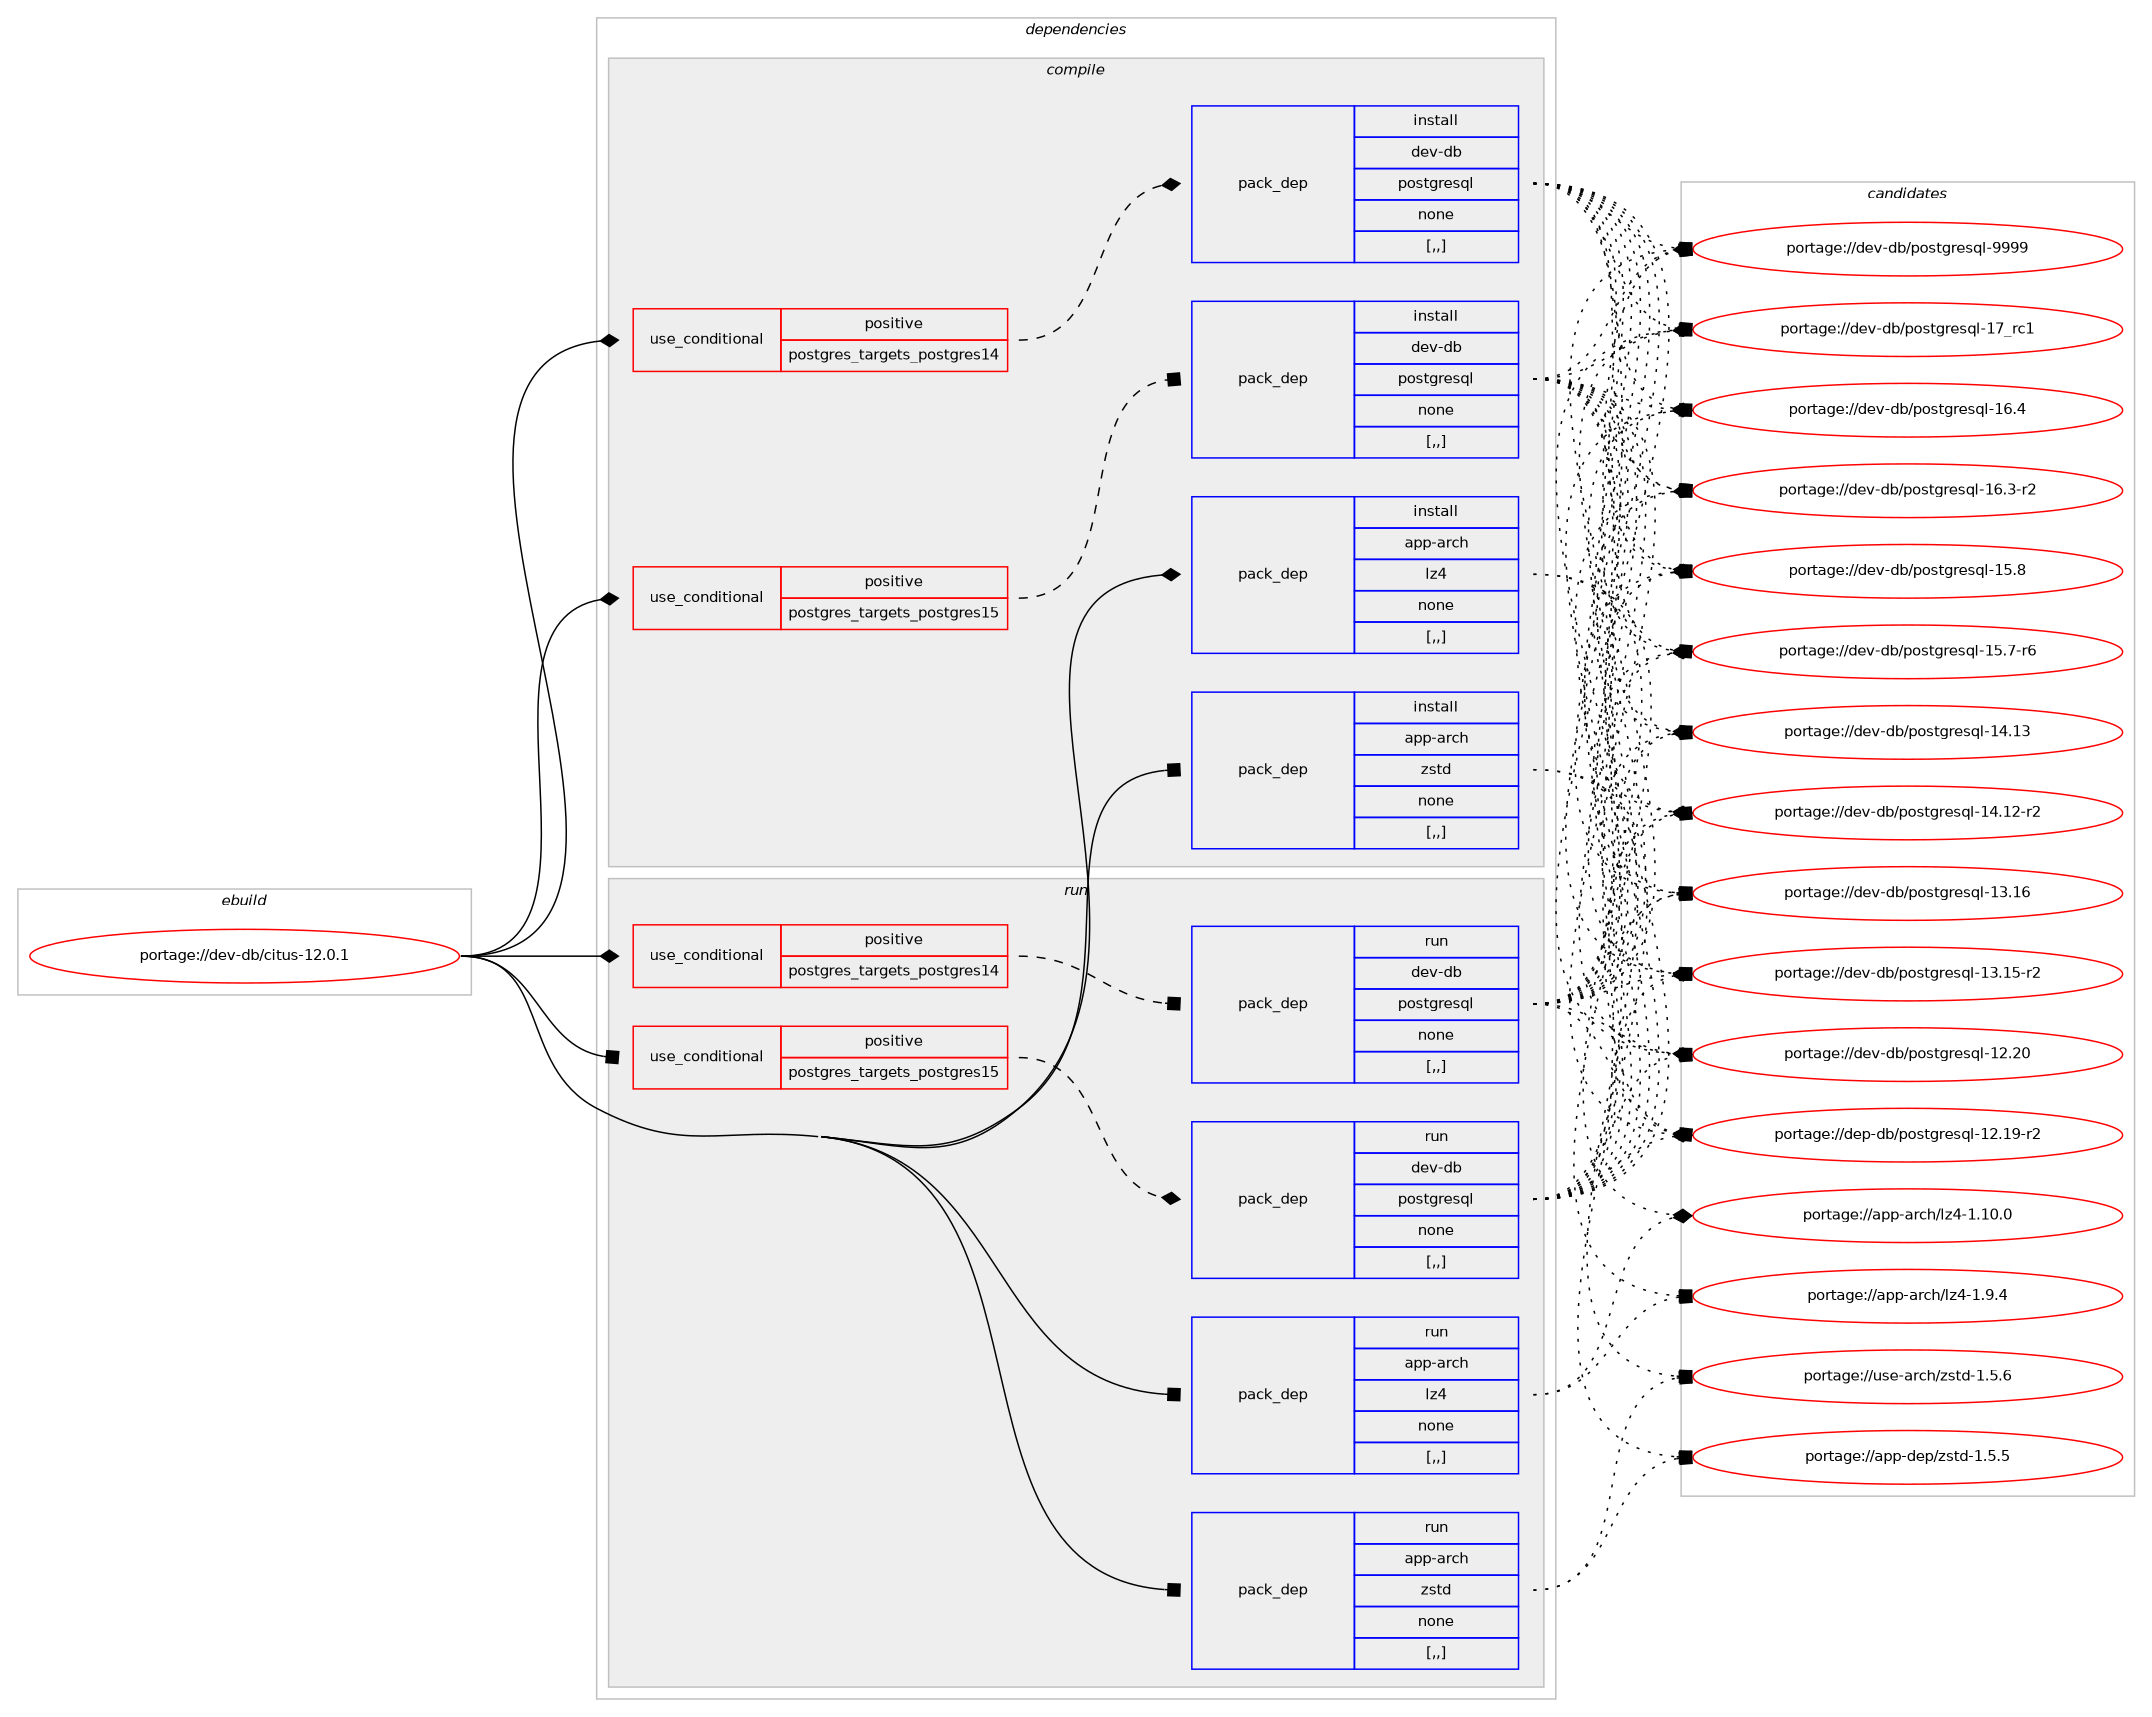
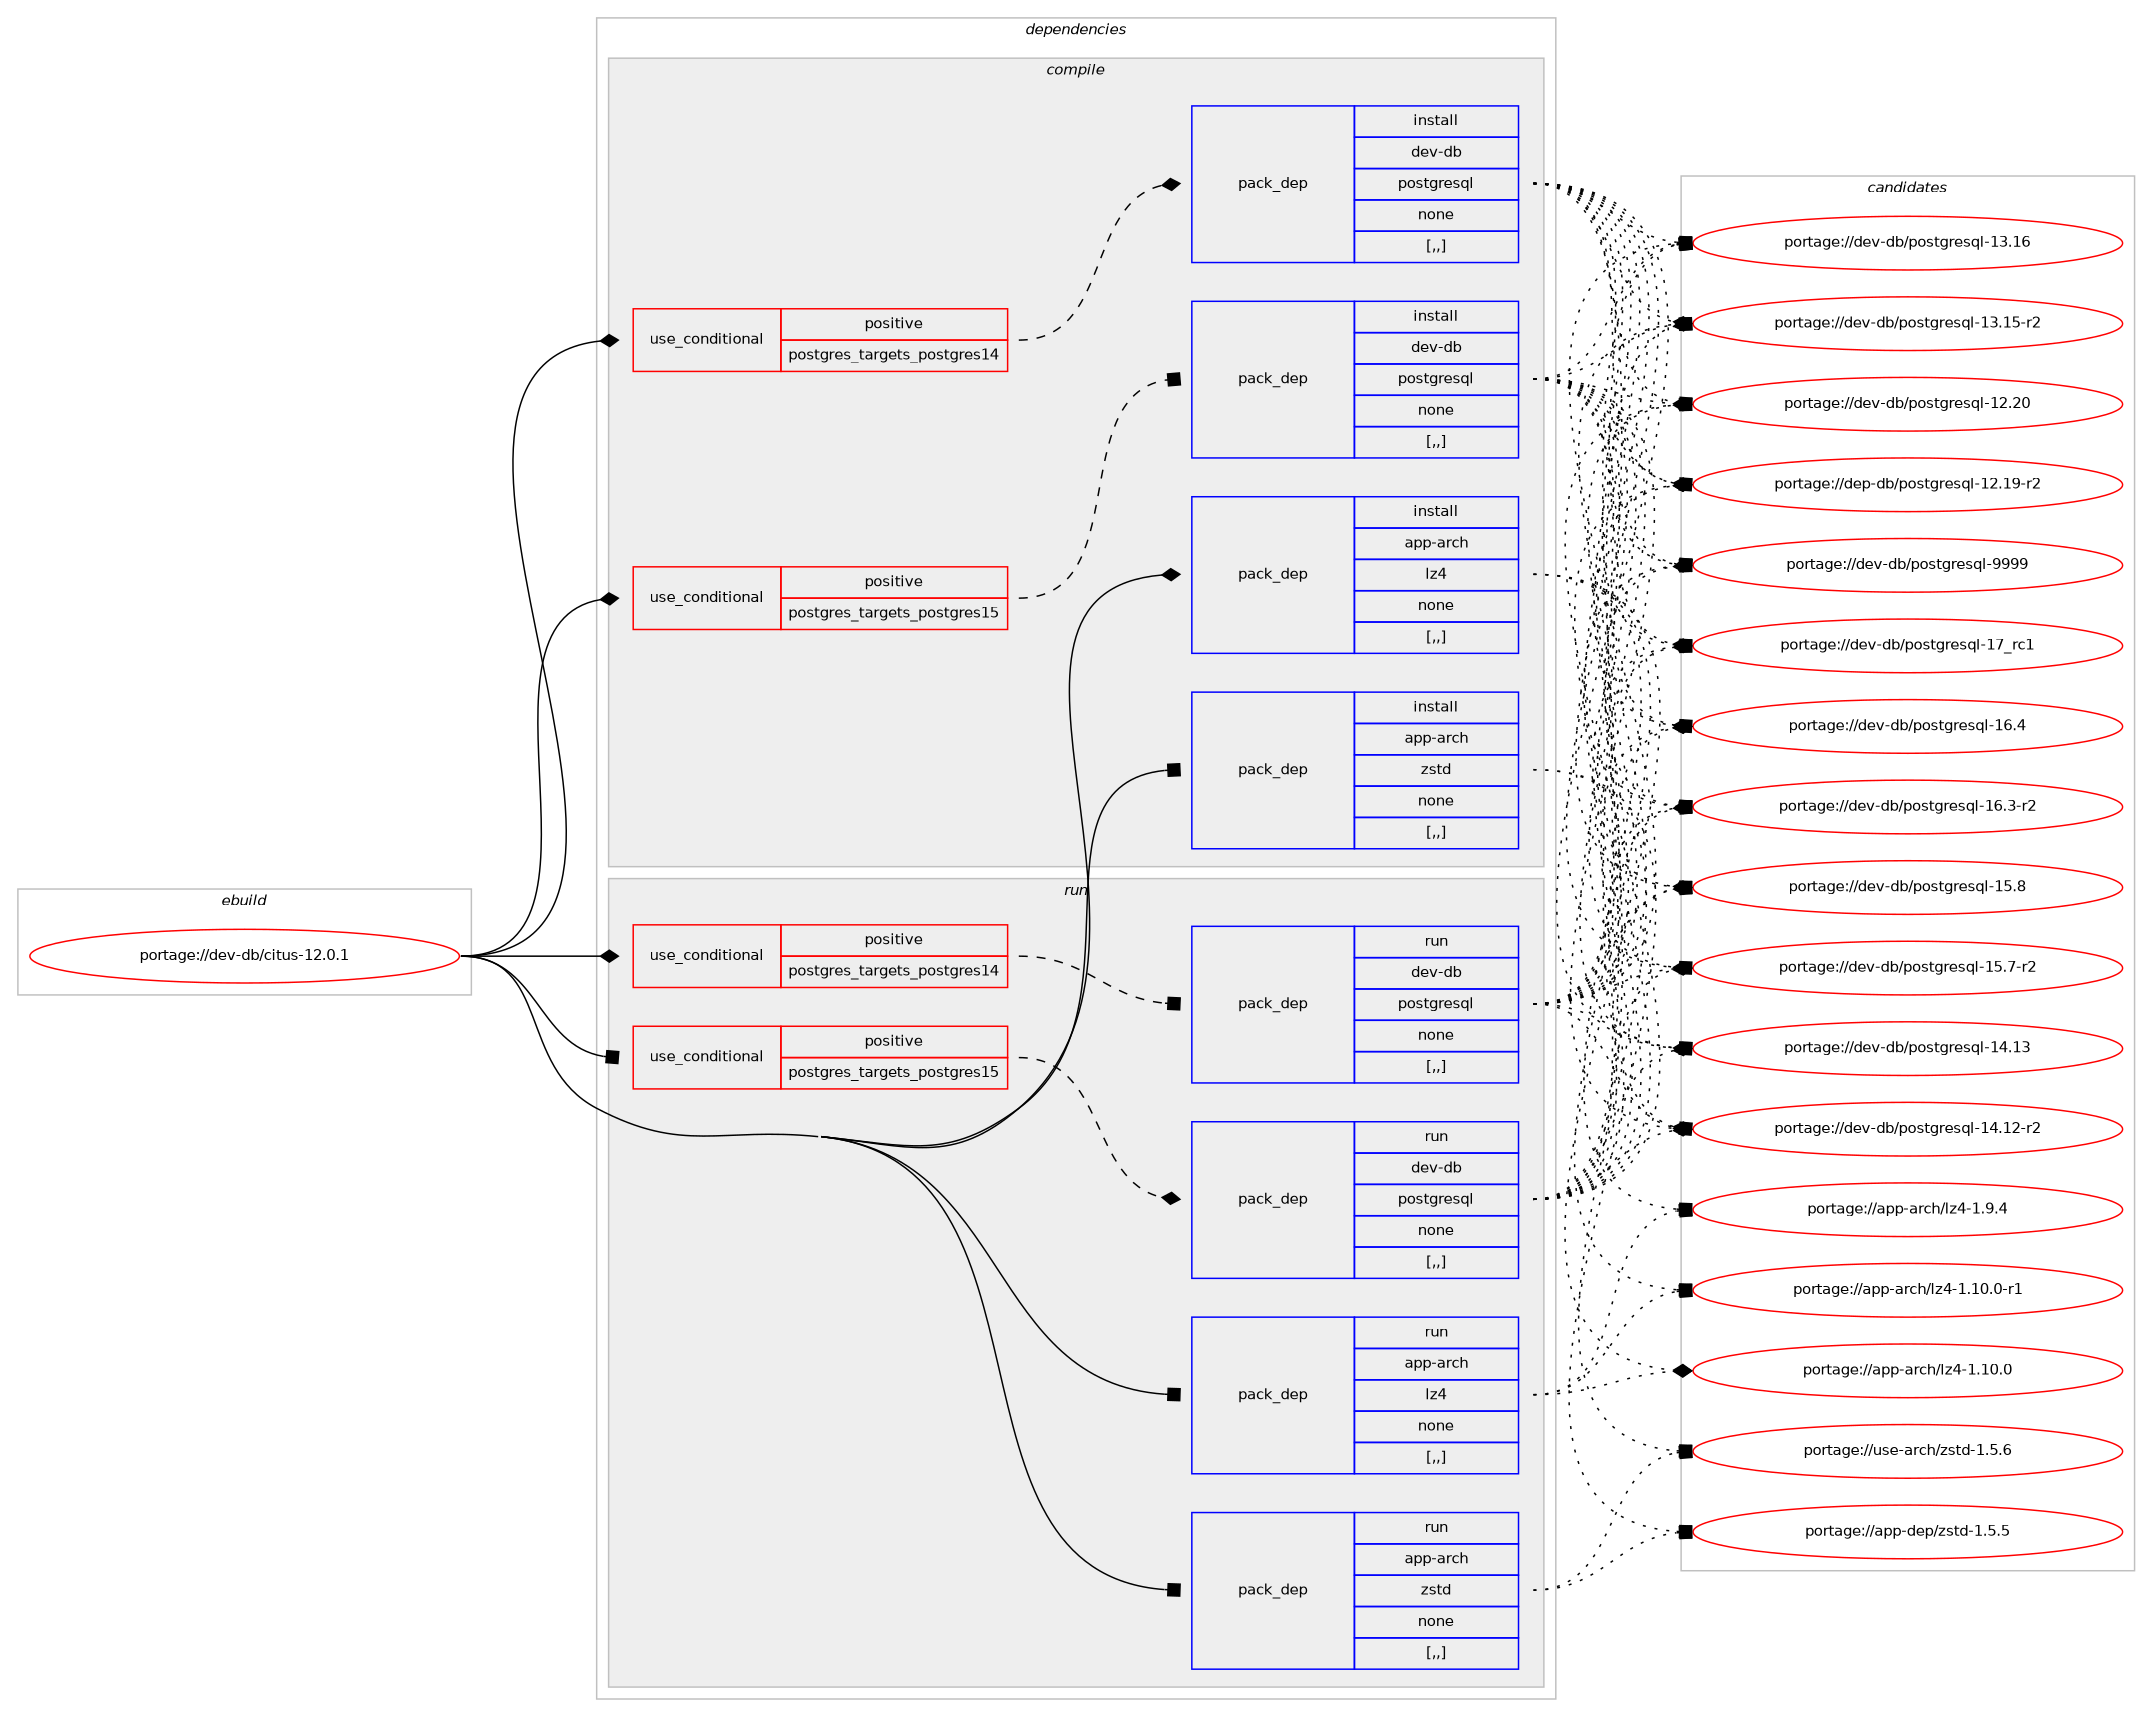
node "portage://dev-db/postgresql-15.7-r6": label "portage://dev-db/postgresql-15.7-r6" -> "portage://dev-db/postgresql-15.7-r2"
node "portage://app-arch/lz4-1.10.0-r1": added
